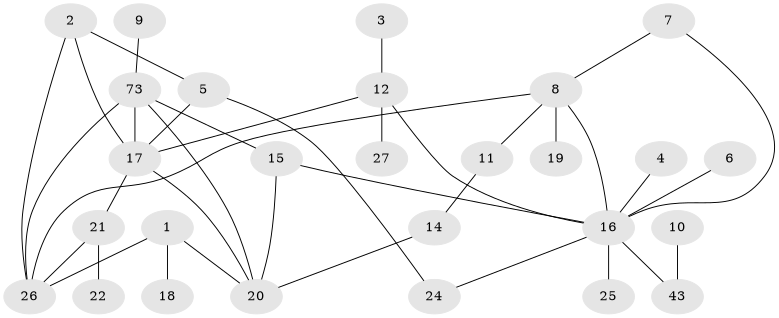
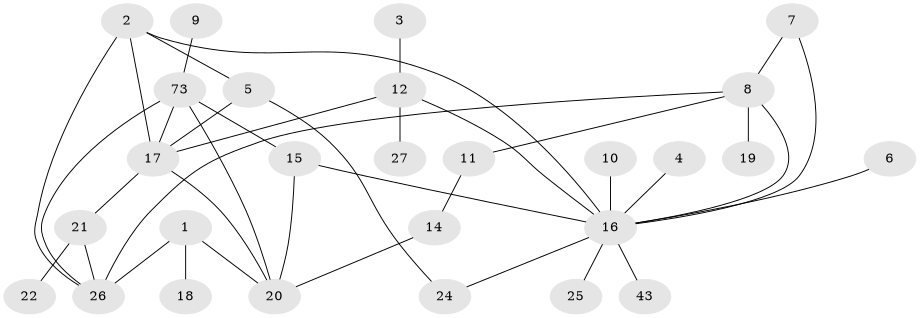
edge "2" -- "16": added
edge "10" -- "43": now "10" -- "16"
